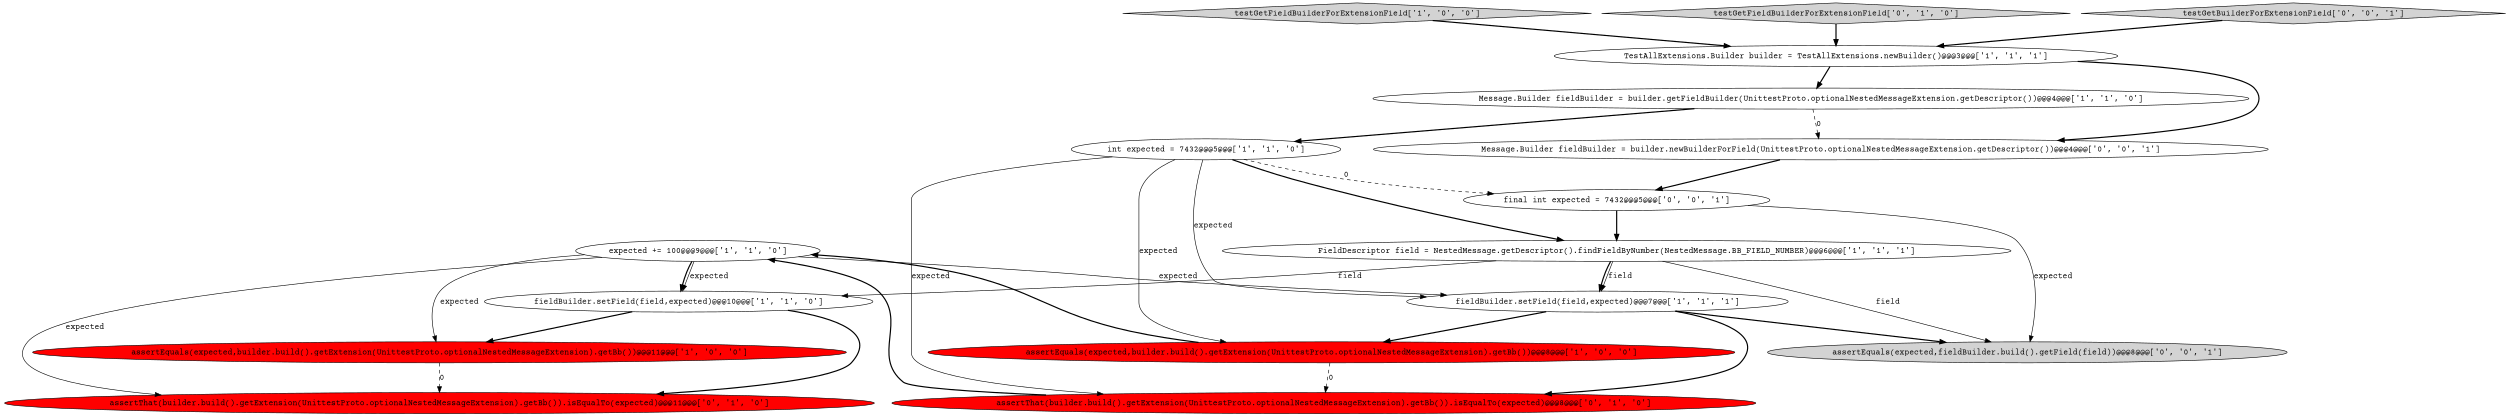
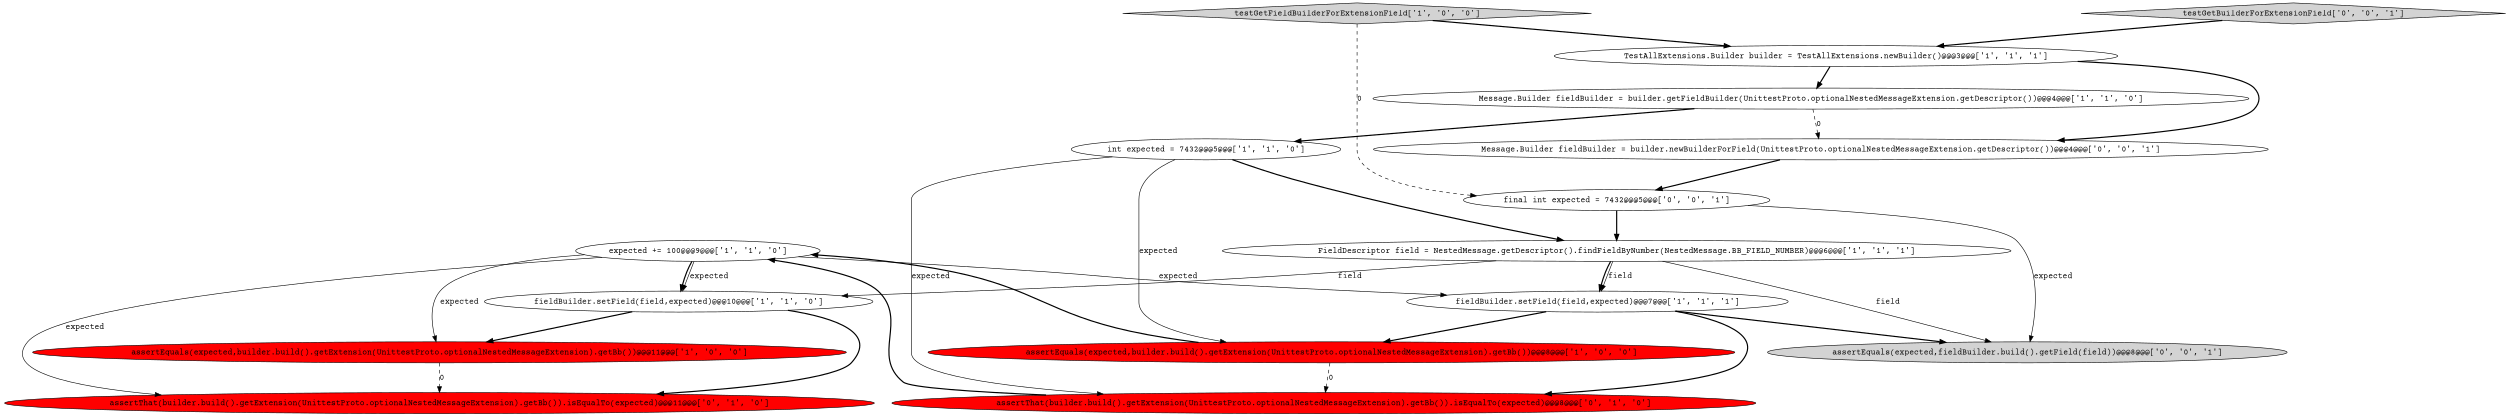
node "testGetFieldBuilderForExtensionField['0', '1', '0']": removed
edge "int expected = 7432@@@5@@@['1', '1', '0']" -> "final int expected = 7432@@@5@@@['0', '0', '1']": now "testGetFieldBuilderForExtensionField['1', '0', '0']" -> "final int expected = 7432@@@5@@@['0', '0', '1']"
edge "int expected = 7432@@@5@@@['1', '1', '0']" -> "fieldBuilder.setField(field,expected)@@@7@@@['1', '1', '1']": removed, label "expected"
